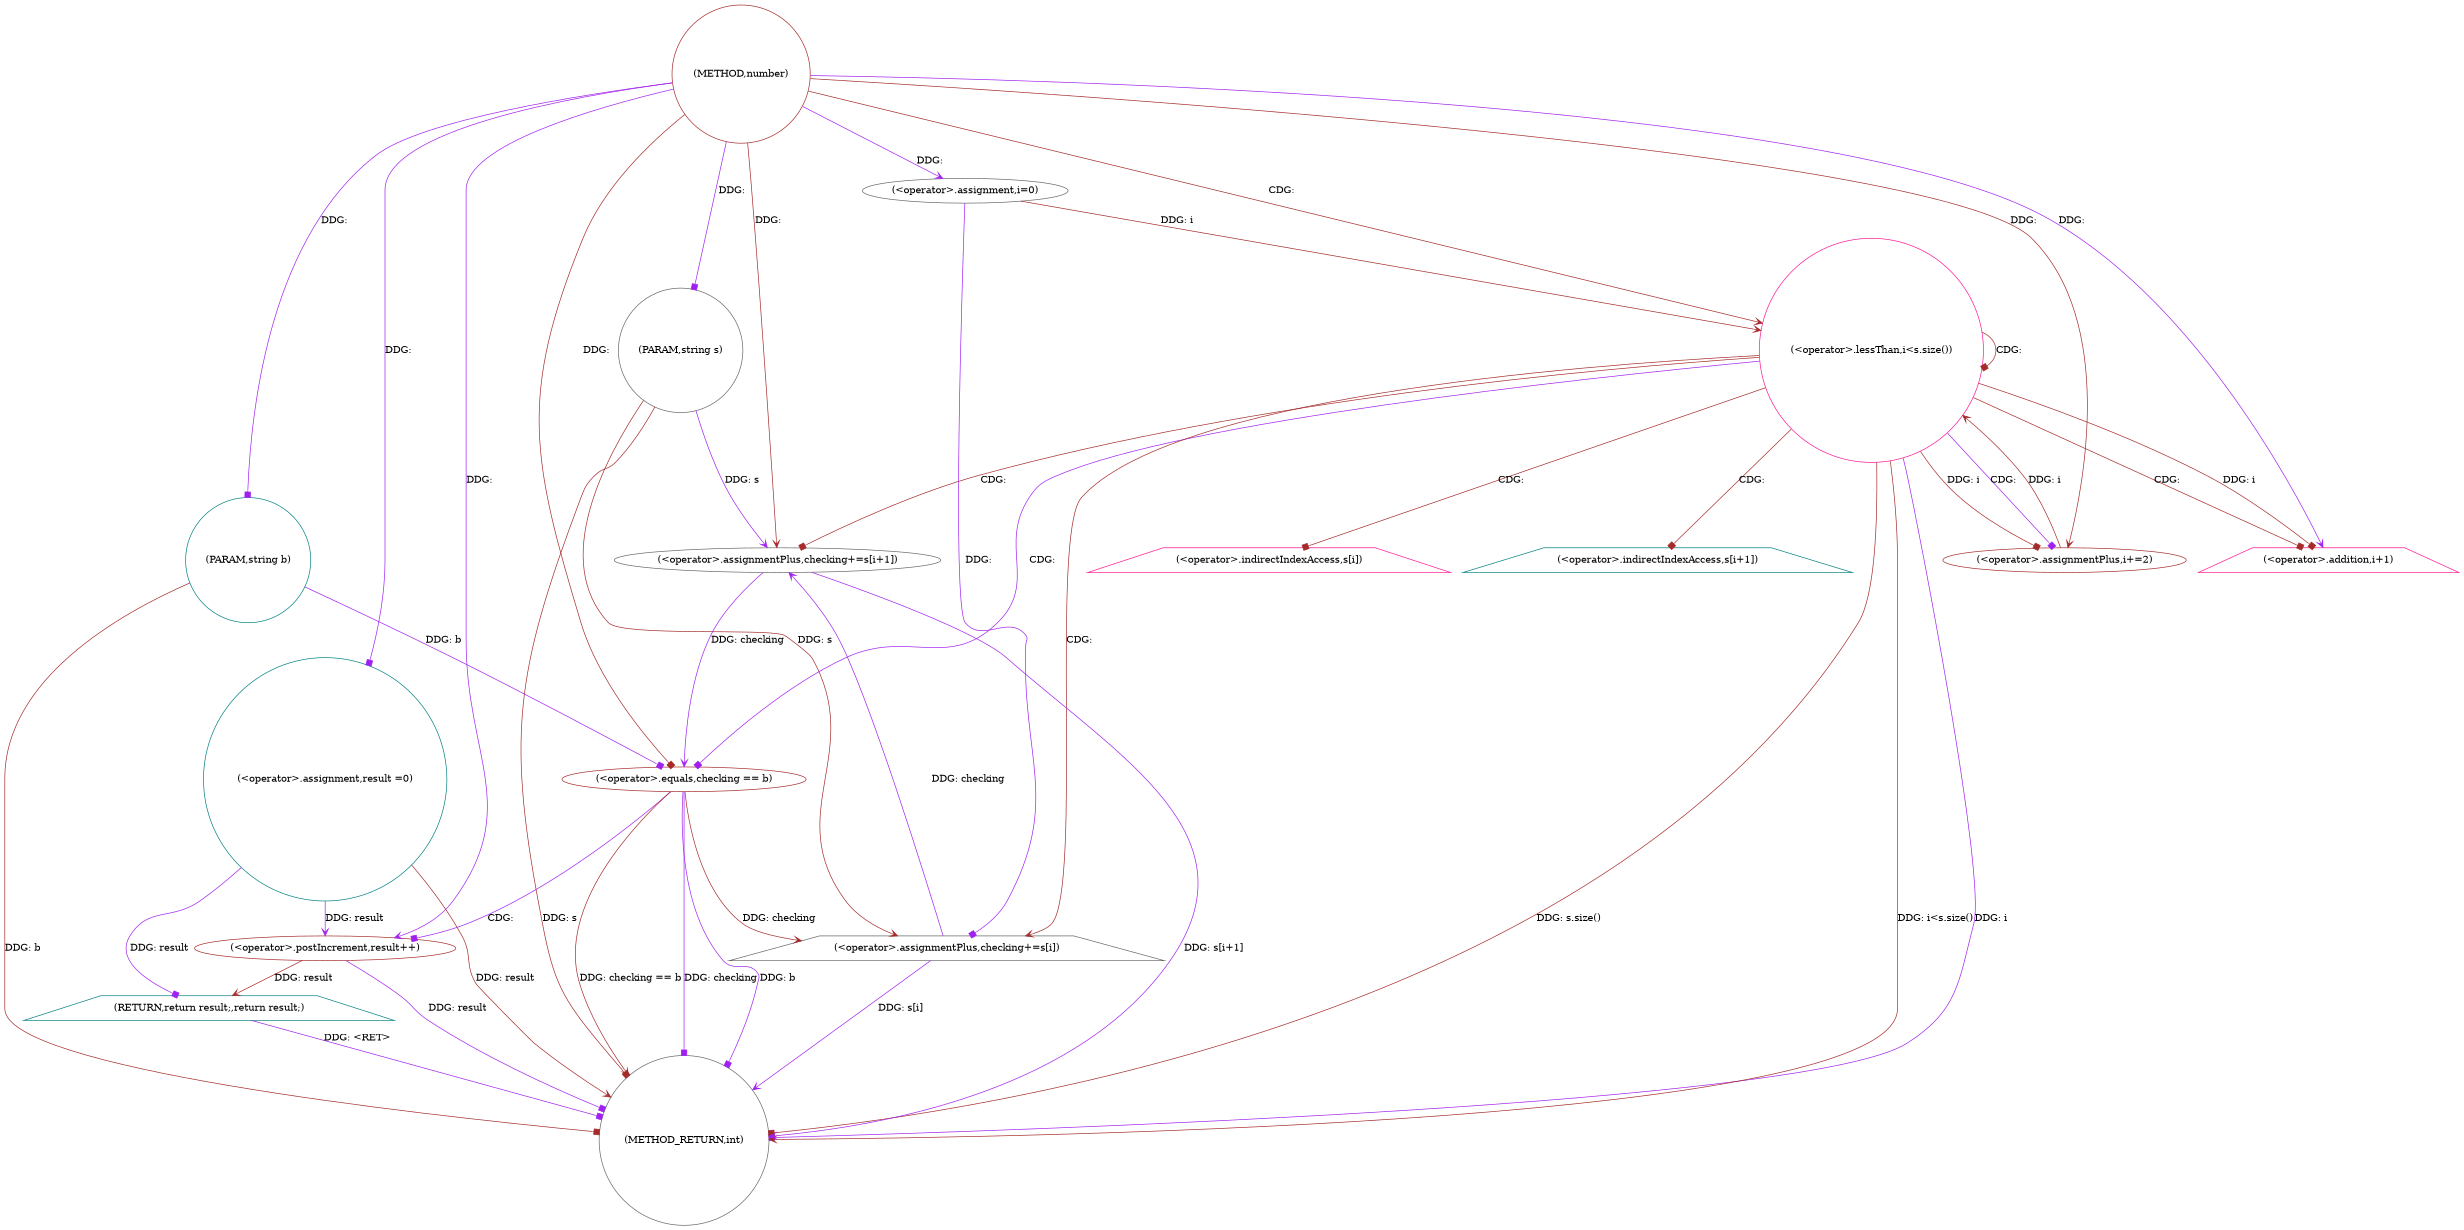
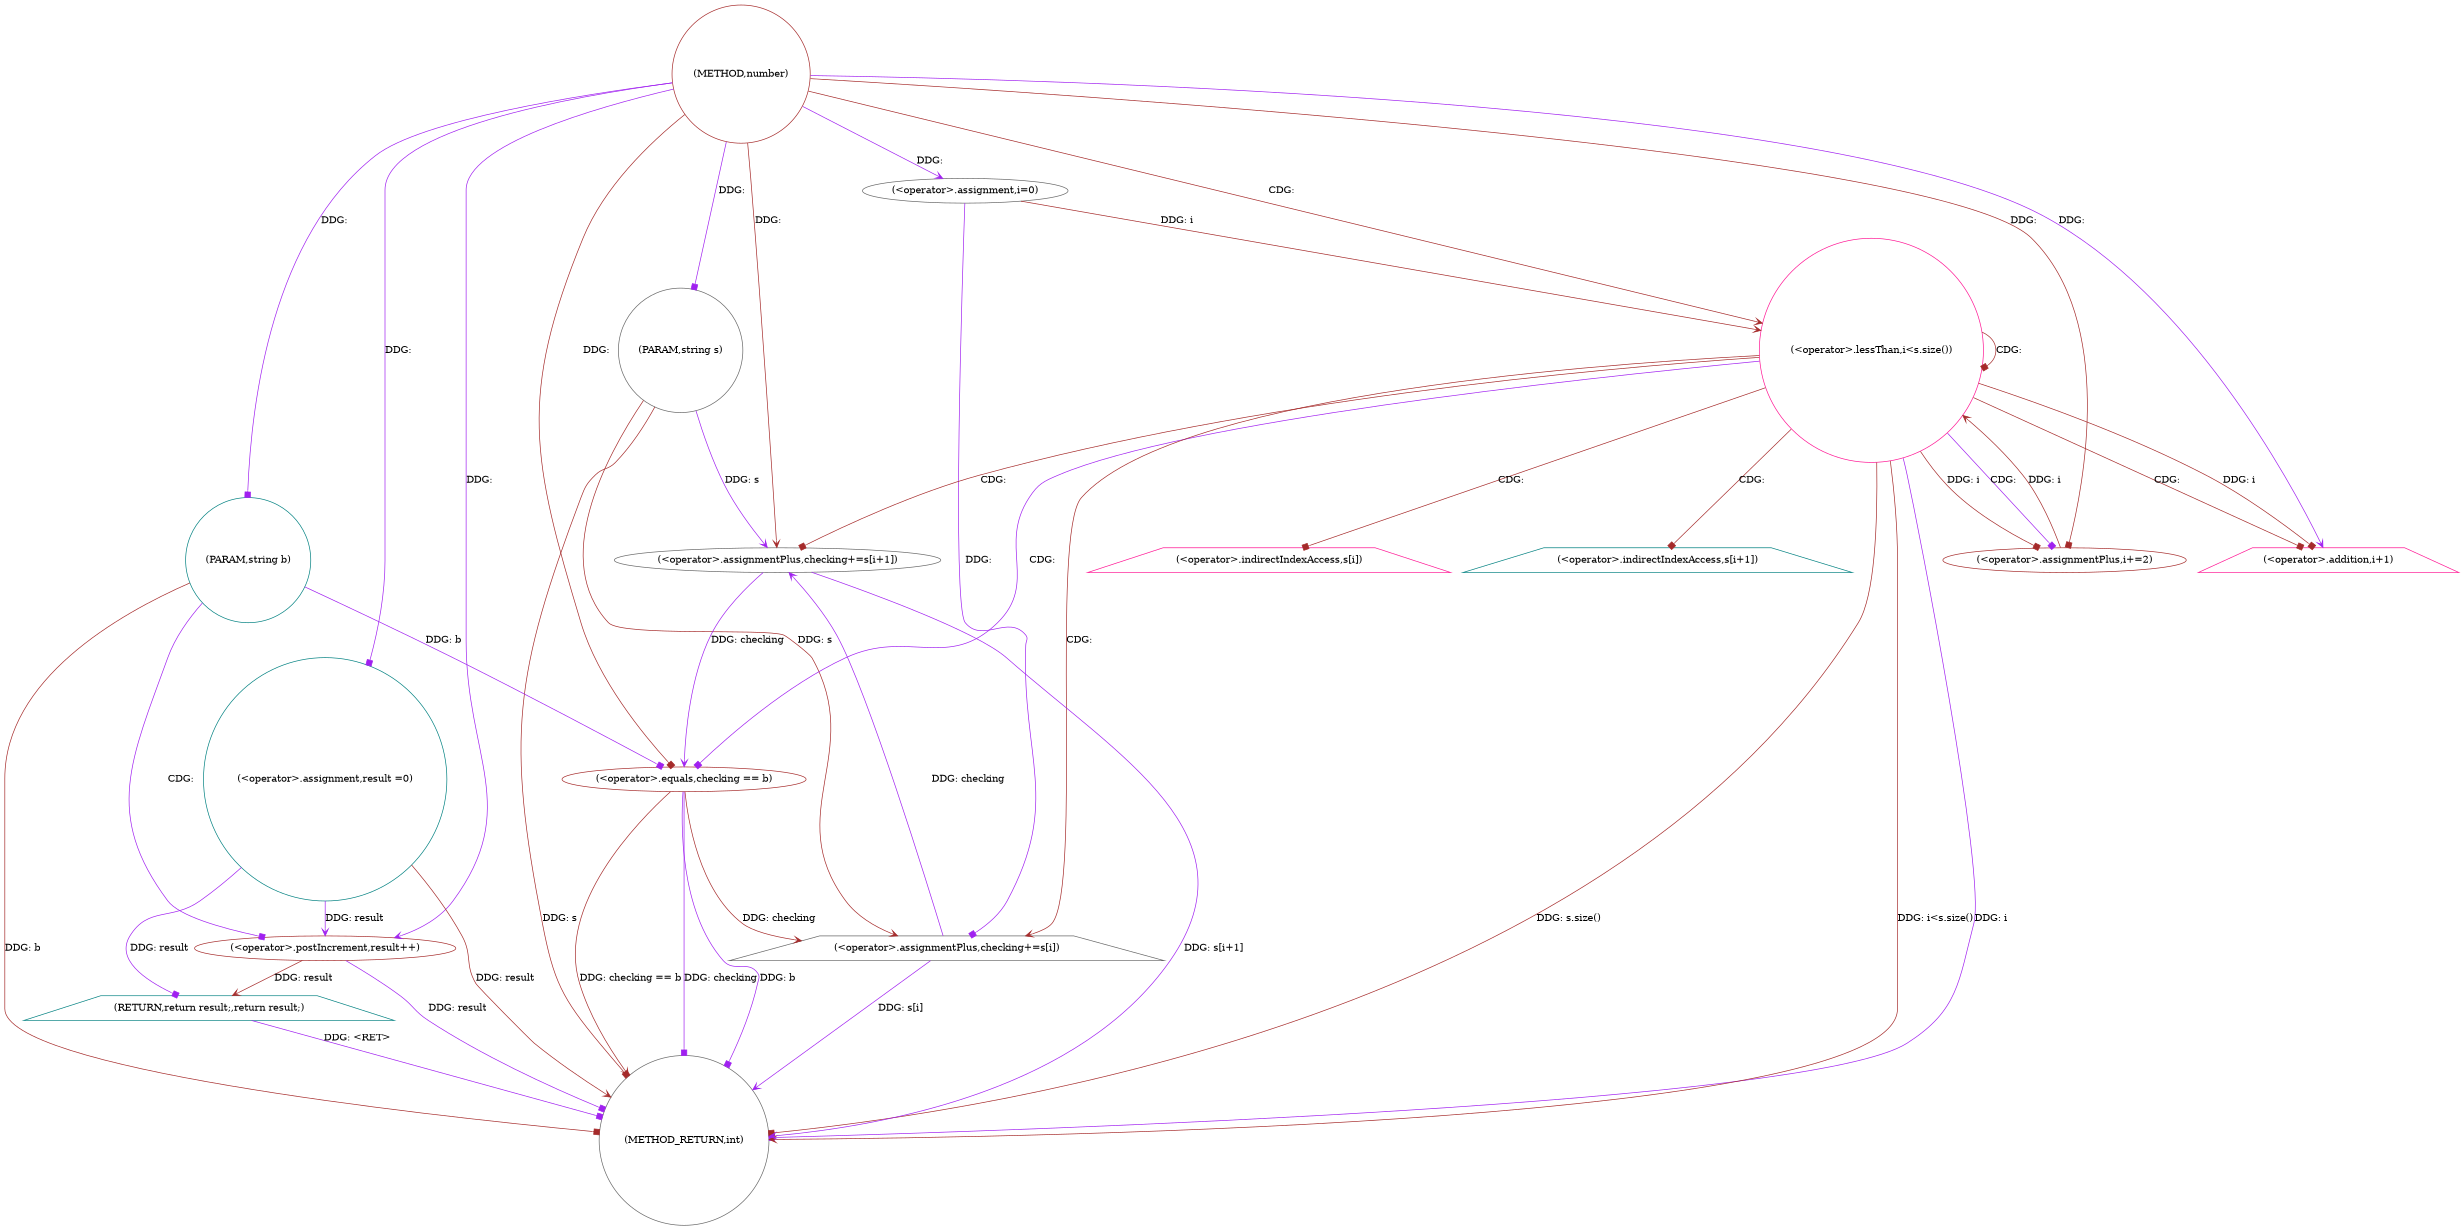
edge "(METHOD,number)" -> "(<operator>.assignmentPlus,i+=2)": arrowhead vee -> box
edge "(<operator>.equals,checking == b)" -> "(<operator>.postIncrement,result++)": now "(PARAM,string b)" -> "(<operator>.postIncrement,result++)"
